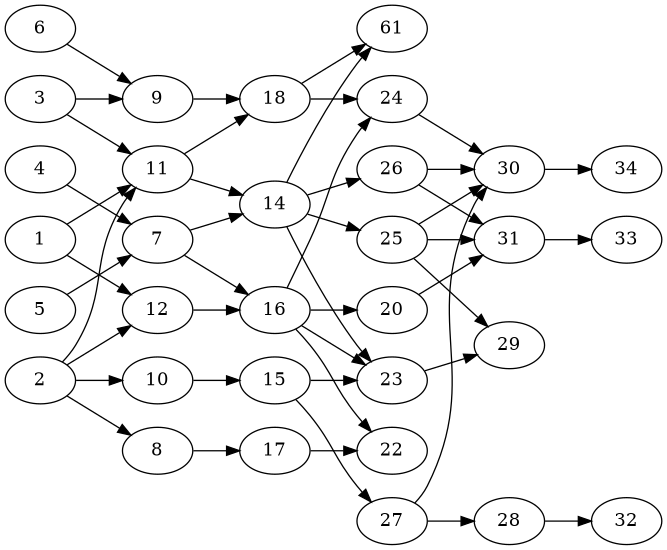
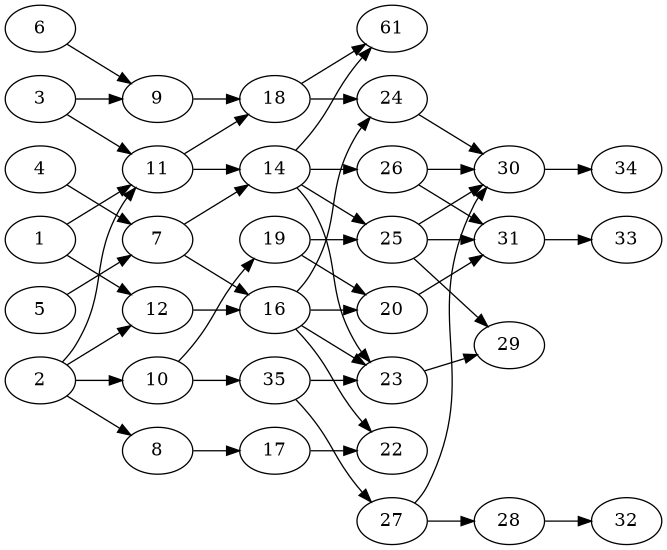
node "19": added
node "15": label "15" -> "35"
